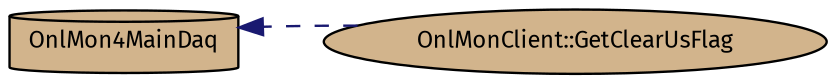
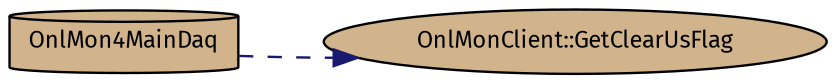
edge "OnlMonClient::GetClearUsFlag" -> "OnlMon4MainDaq": reversed
